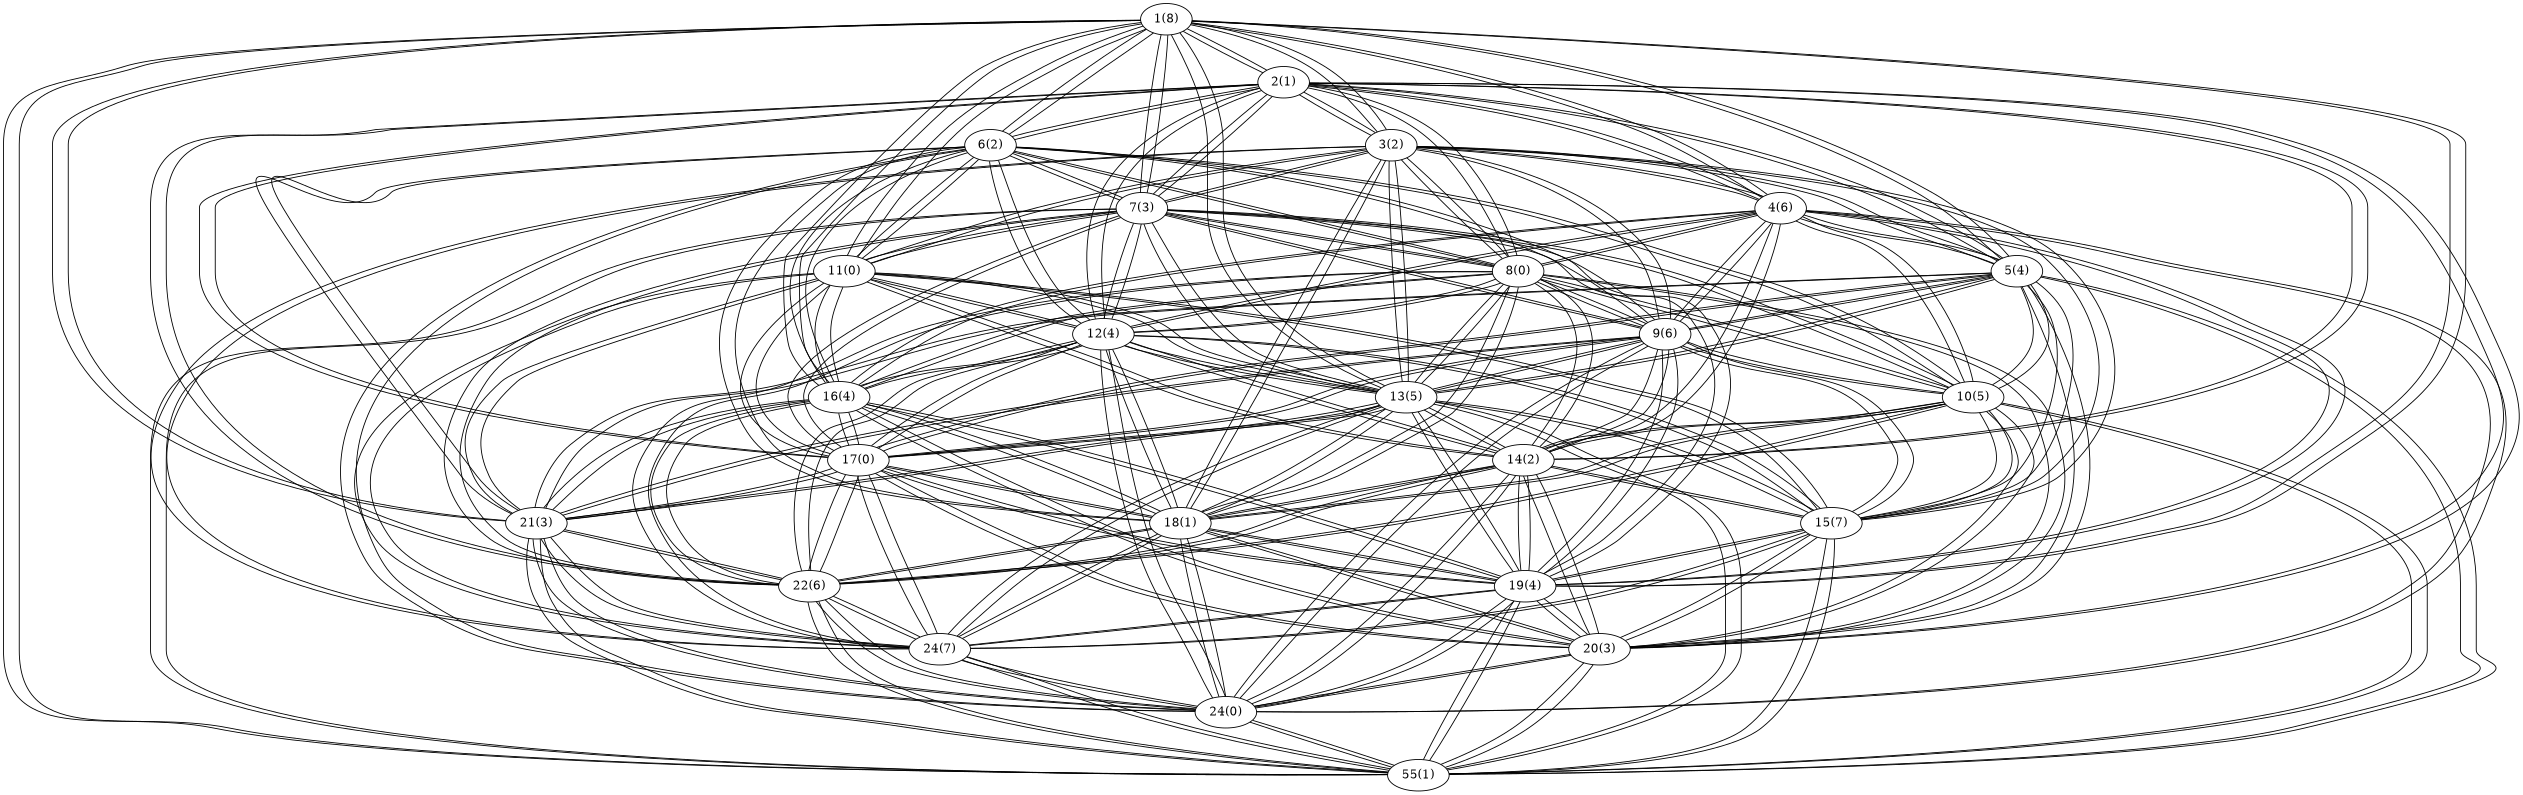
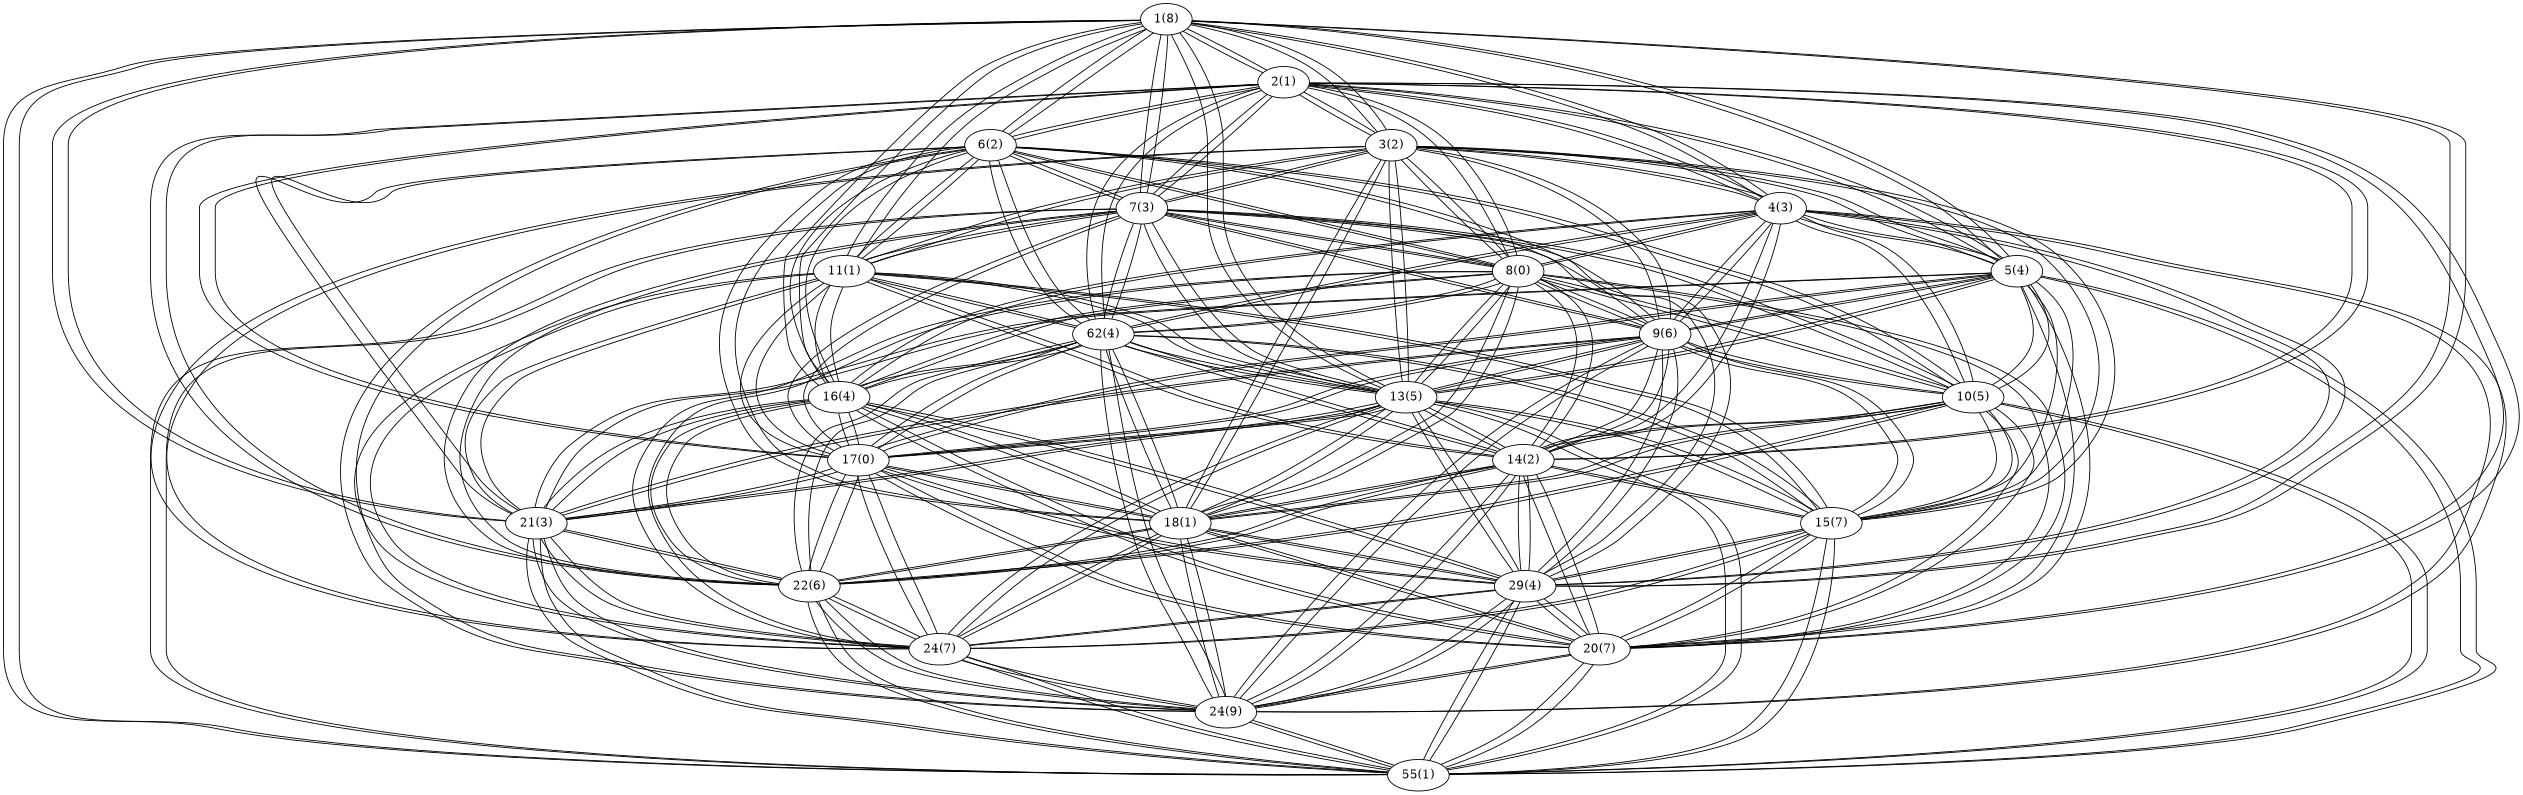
node "4(6)": label "4(6)" -> "4(3)"
node "11(0)": label "11(0)" -> "11(1)"
node "12(4)": label "12(4)" -> "62(4)"
node "19(4)": label "19(4)" -> "29(4)"
node "20(3)": label "20(3)" -> "20(7)"
node "24(0)": label "24(0)" -> "24(9)"
